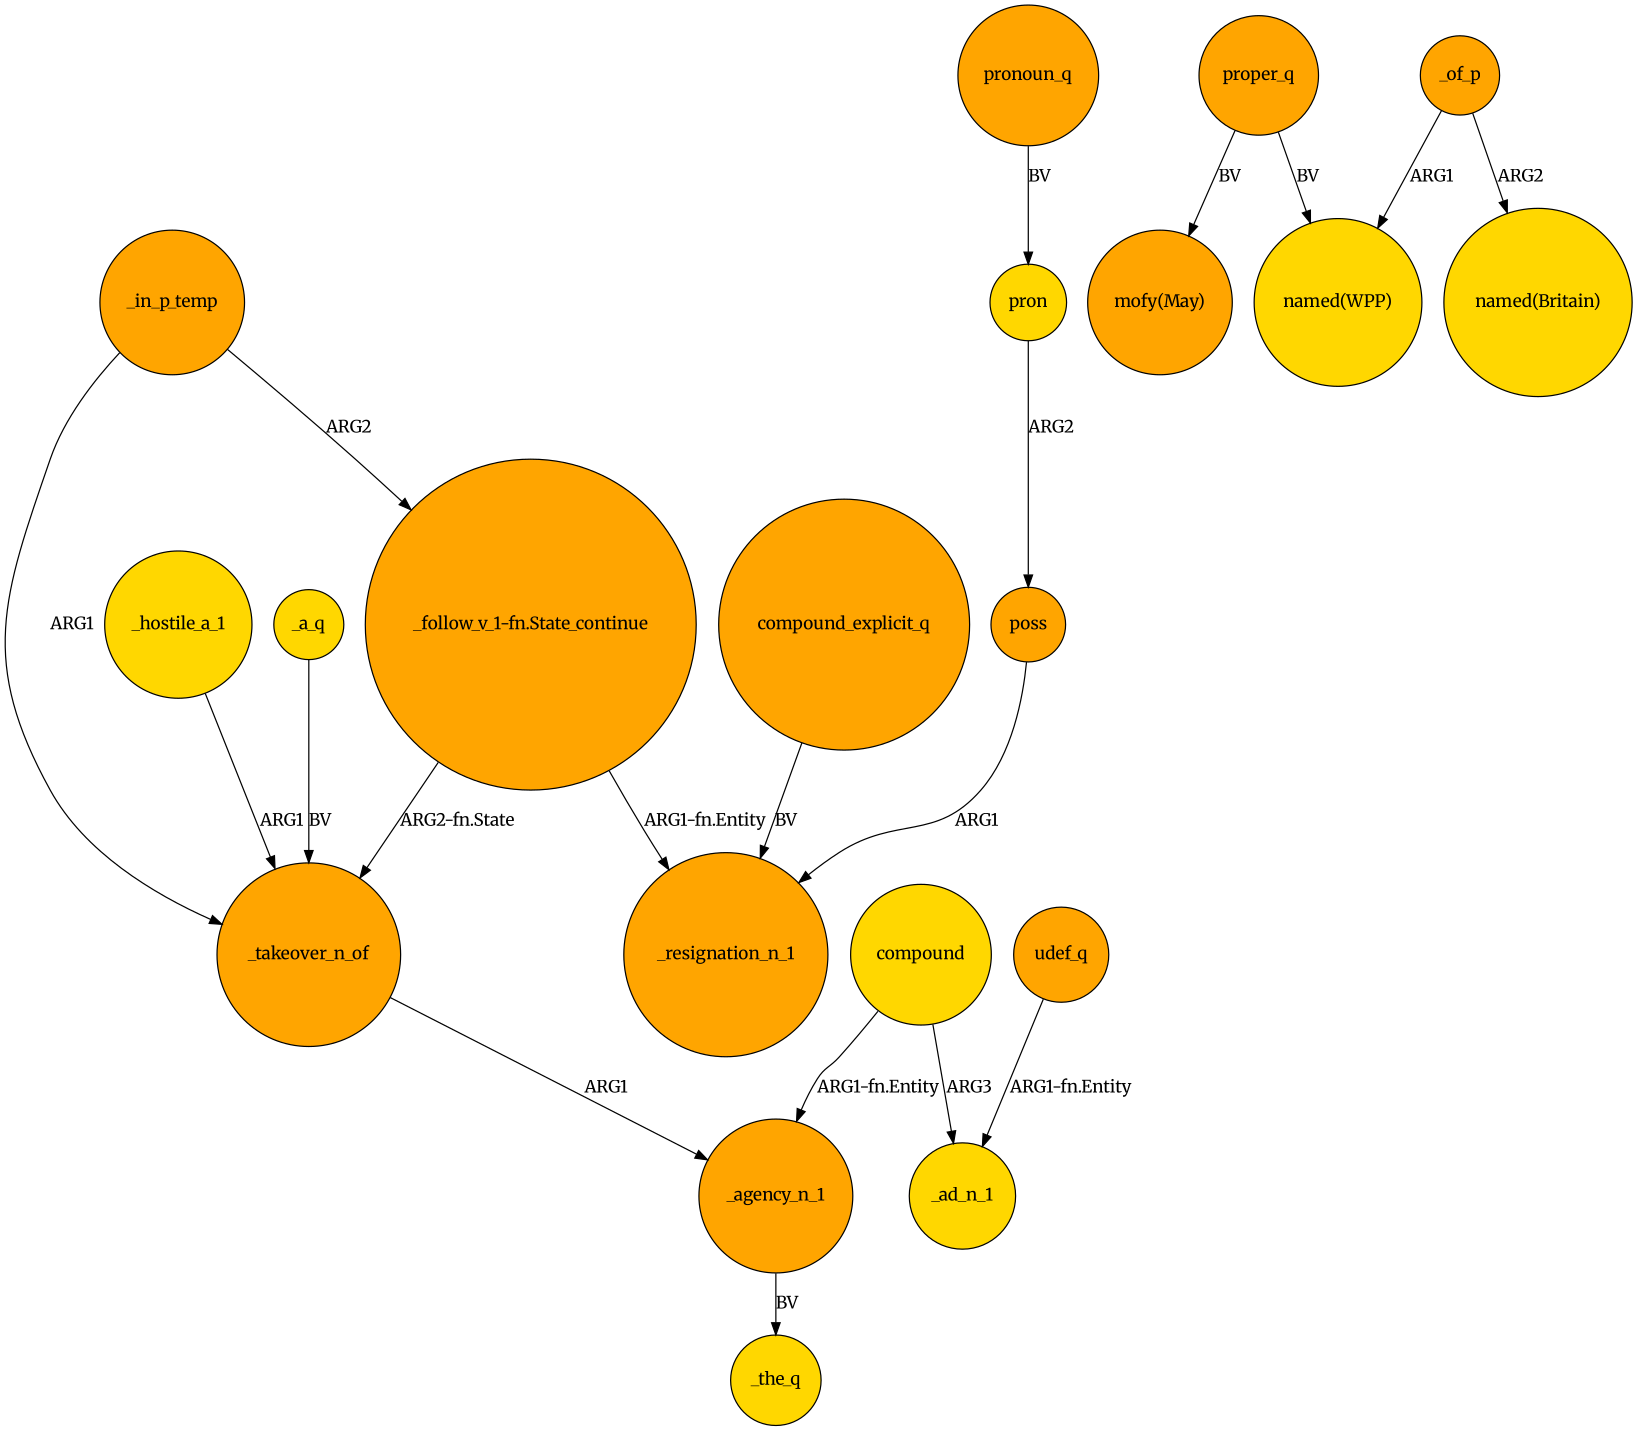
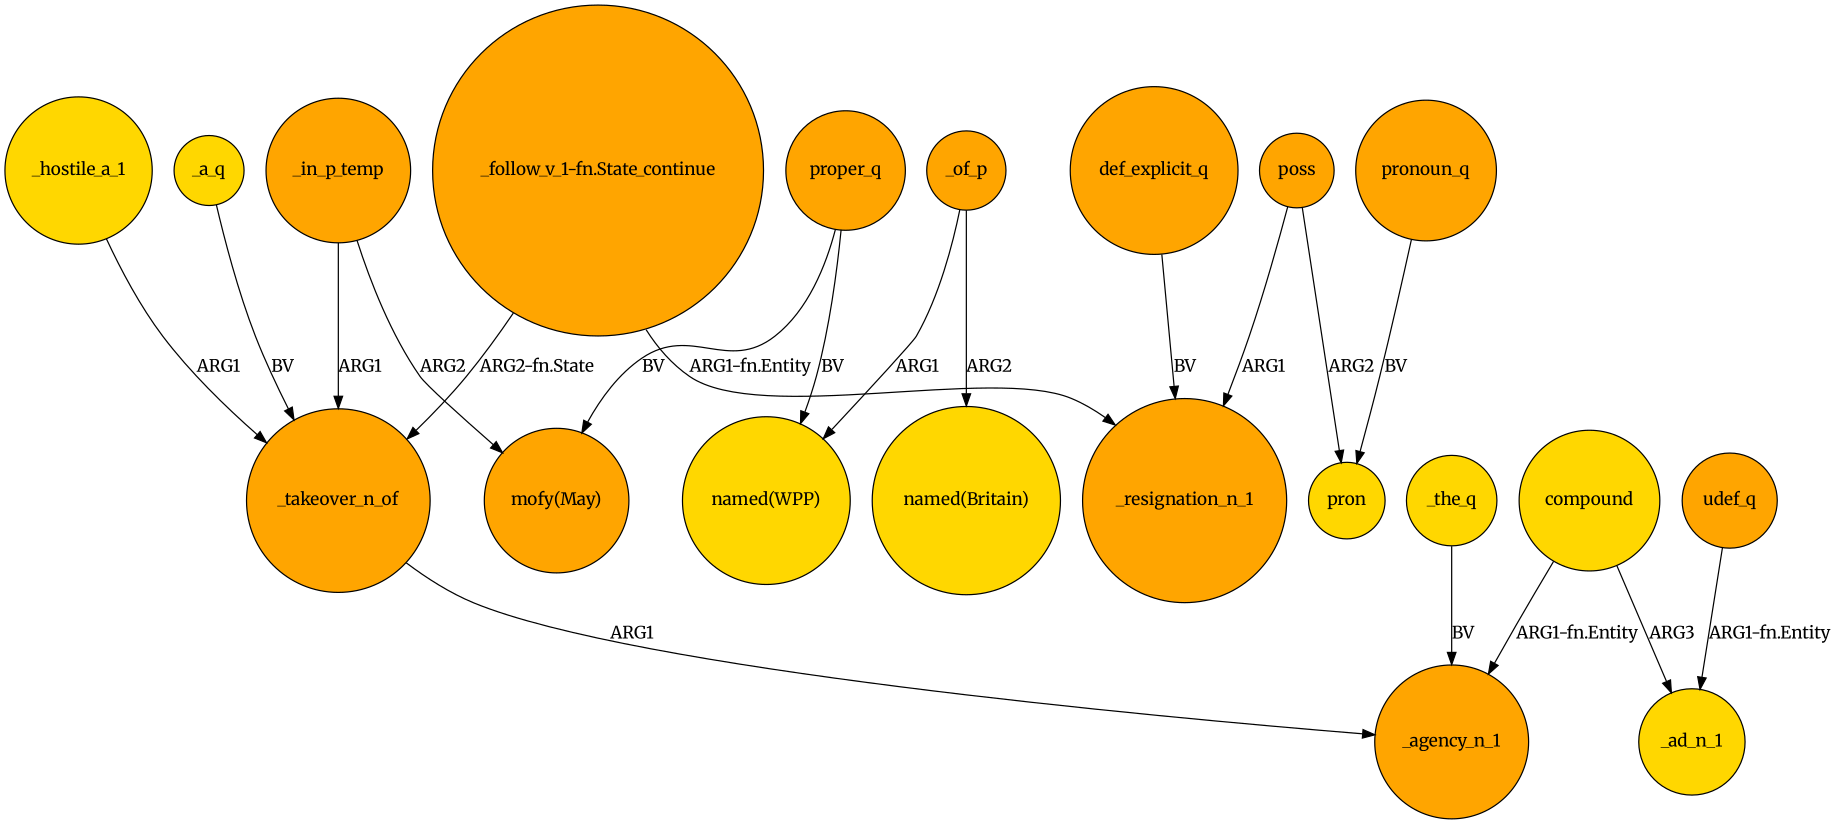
edge "_in_p_temp" -> "_follow_v_1-fn.State_continue": now "_in_p_temp" -> "mofy(May)"
edge "pron" -> "poss": reversed
node "compound_explicit_q": label "compound_explicit_q" -> "def_explicit_q"
edge "_agency_n_1" -> "_the_q": reversed
